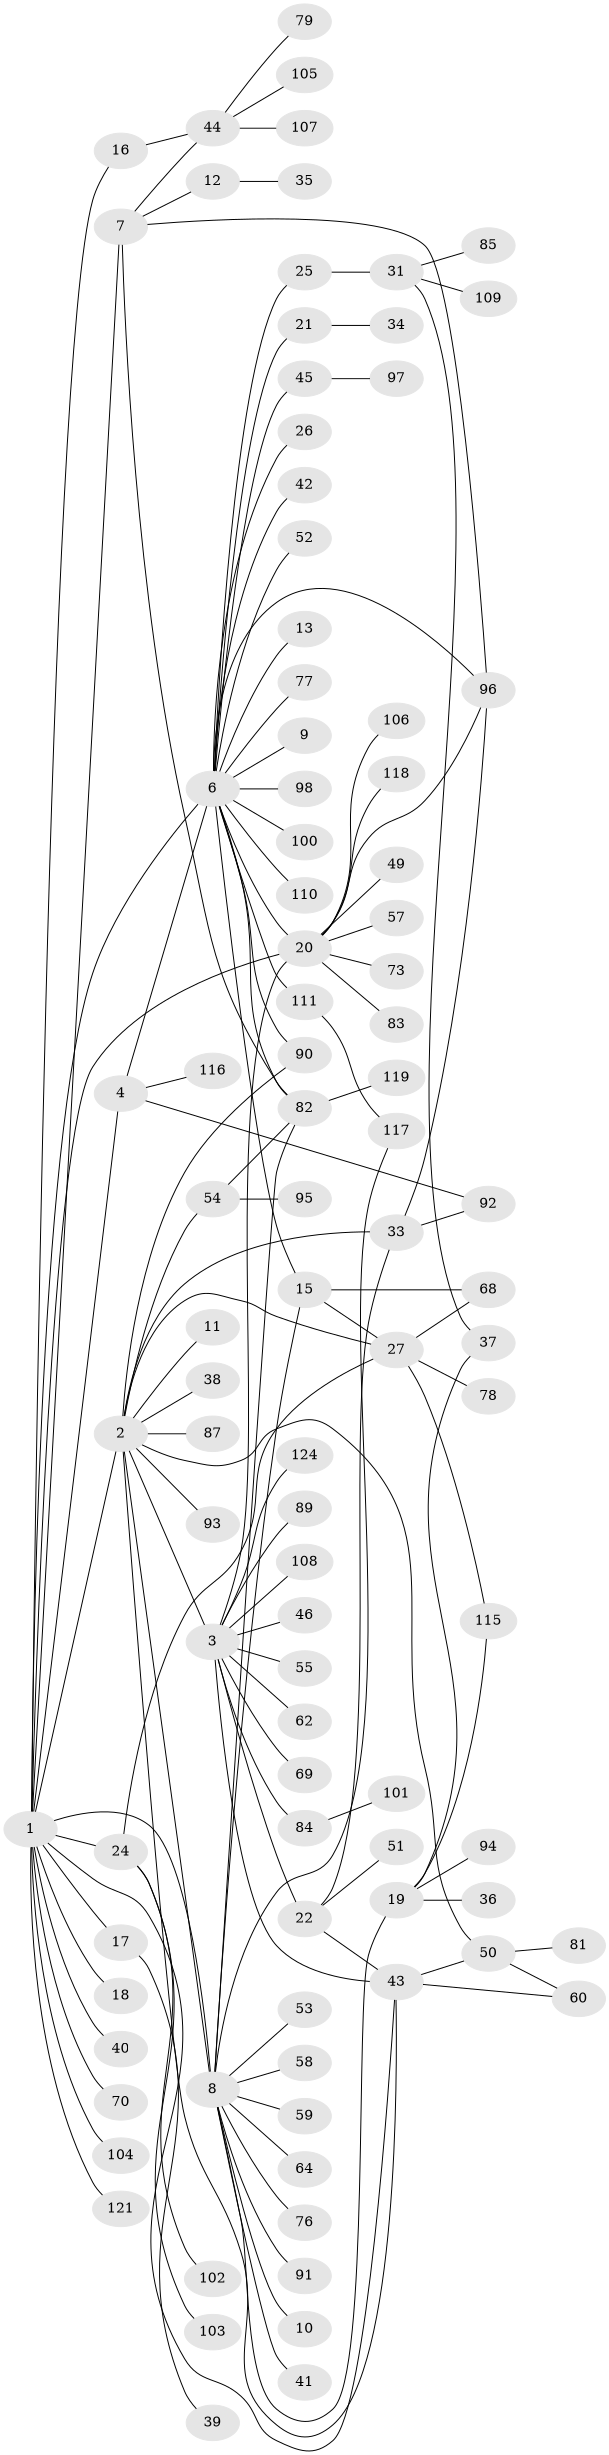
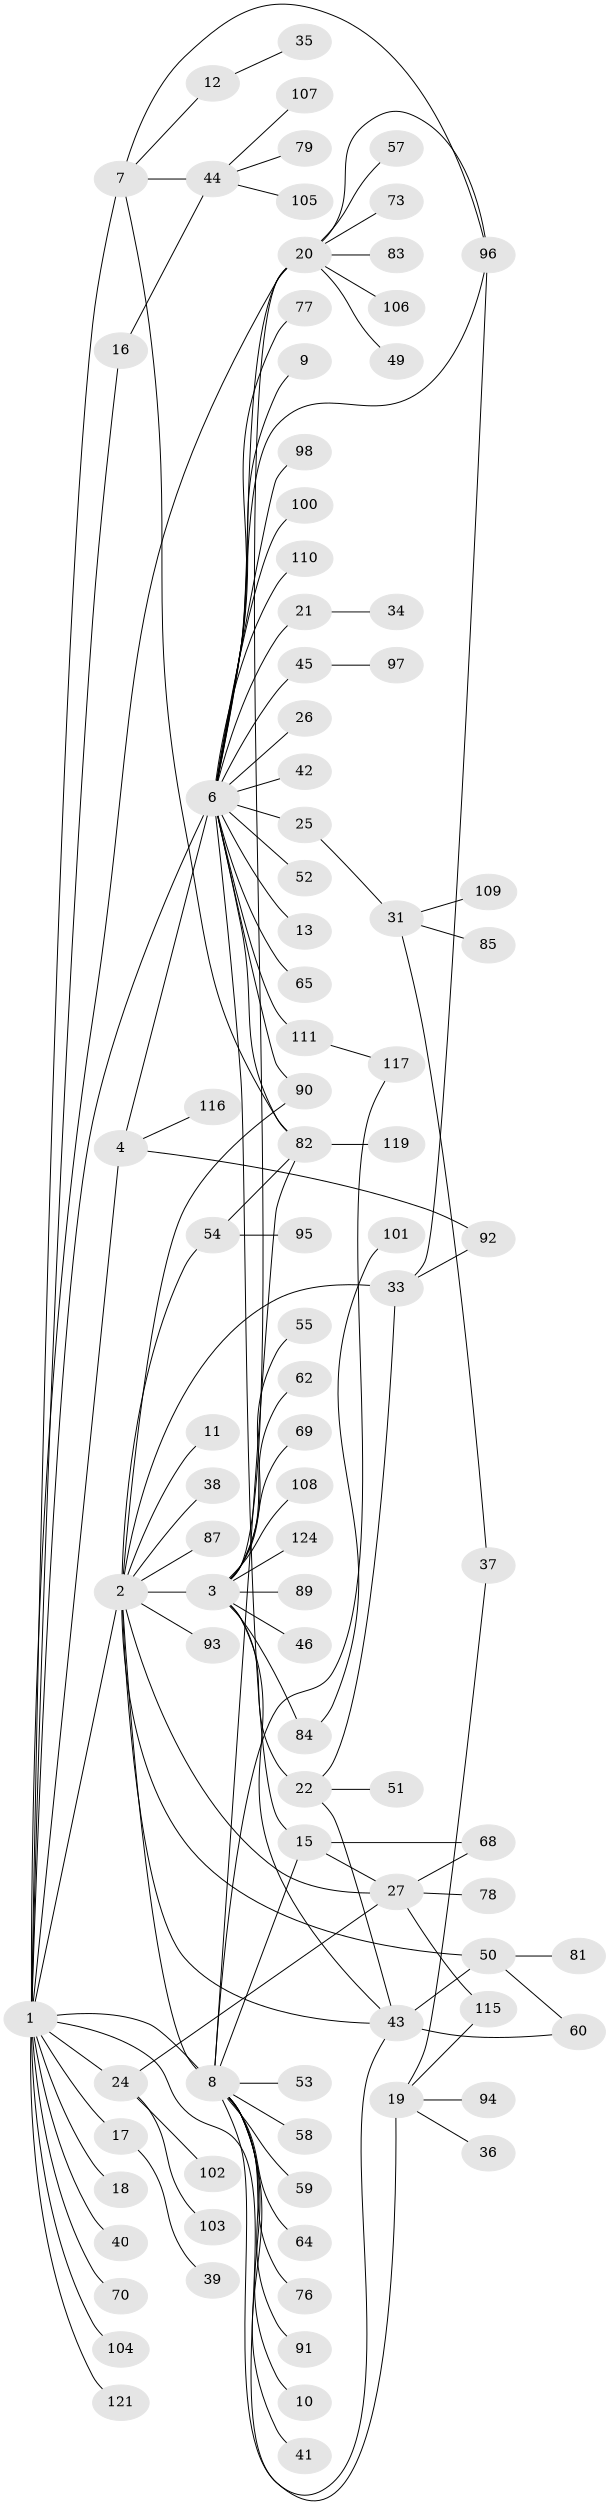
node "118": removed
node "65": added
